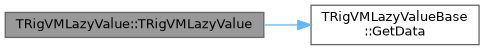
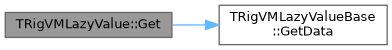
node "TRigVMLazyValue::TRigVMLazyValue": label "TRigVMLazyValue::TRigVMLazyValue" -> "TRigVMLazyValue::Get"
